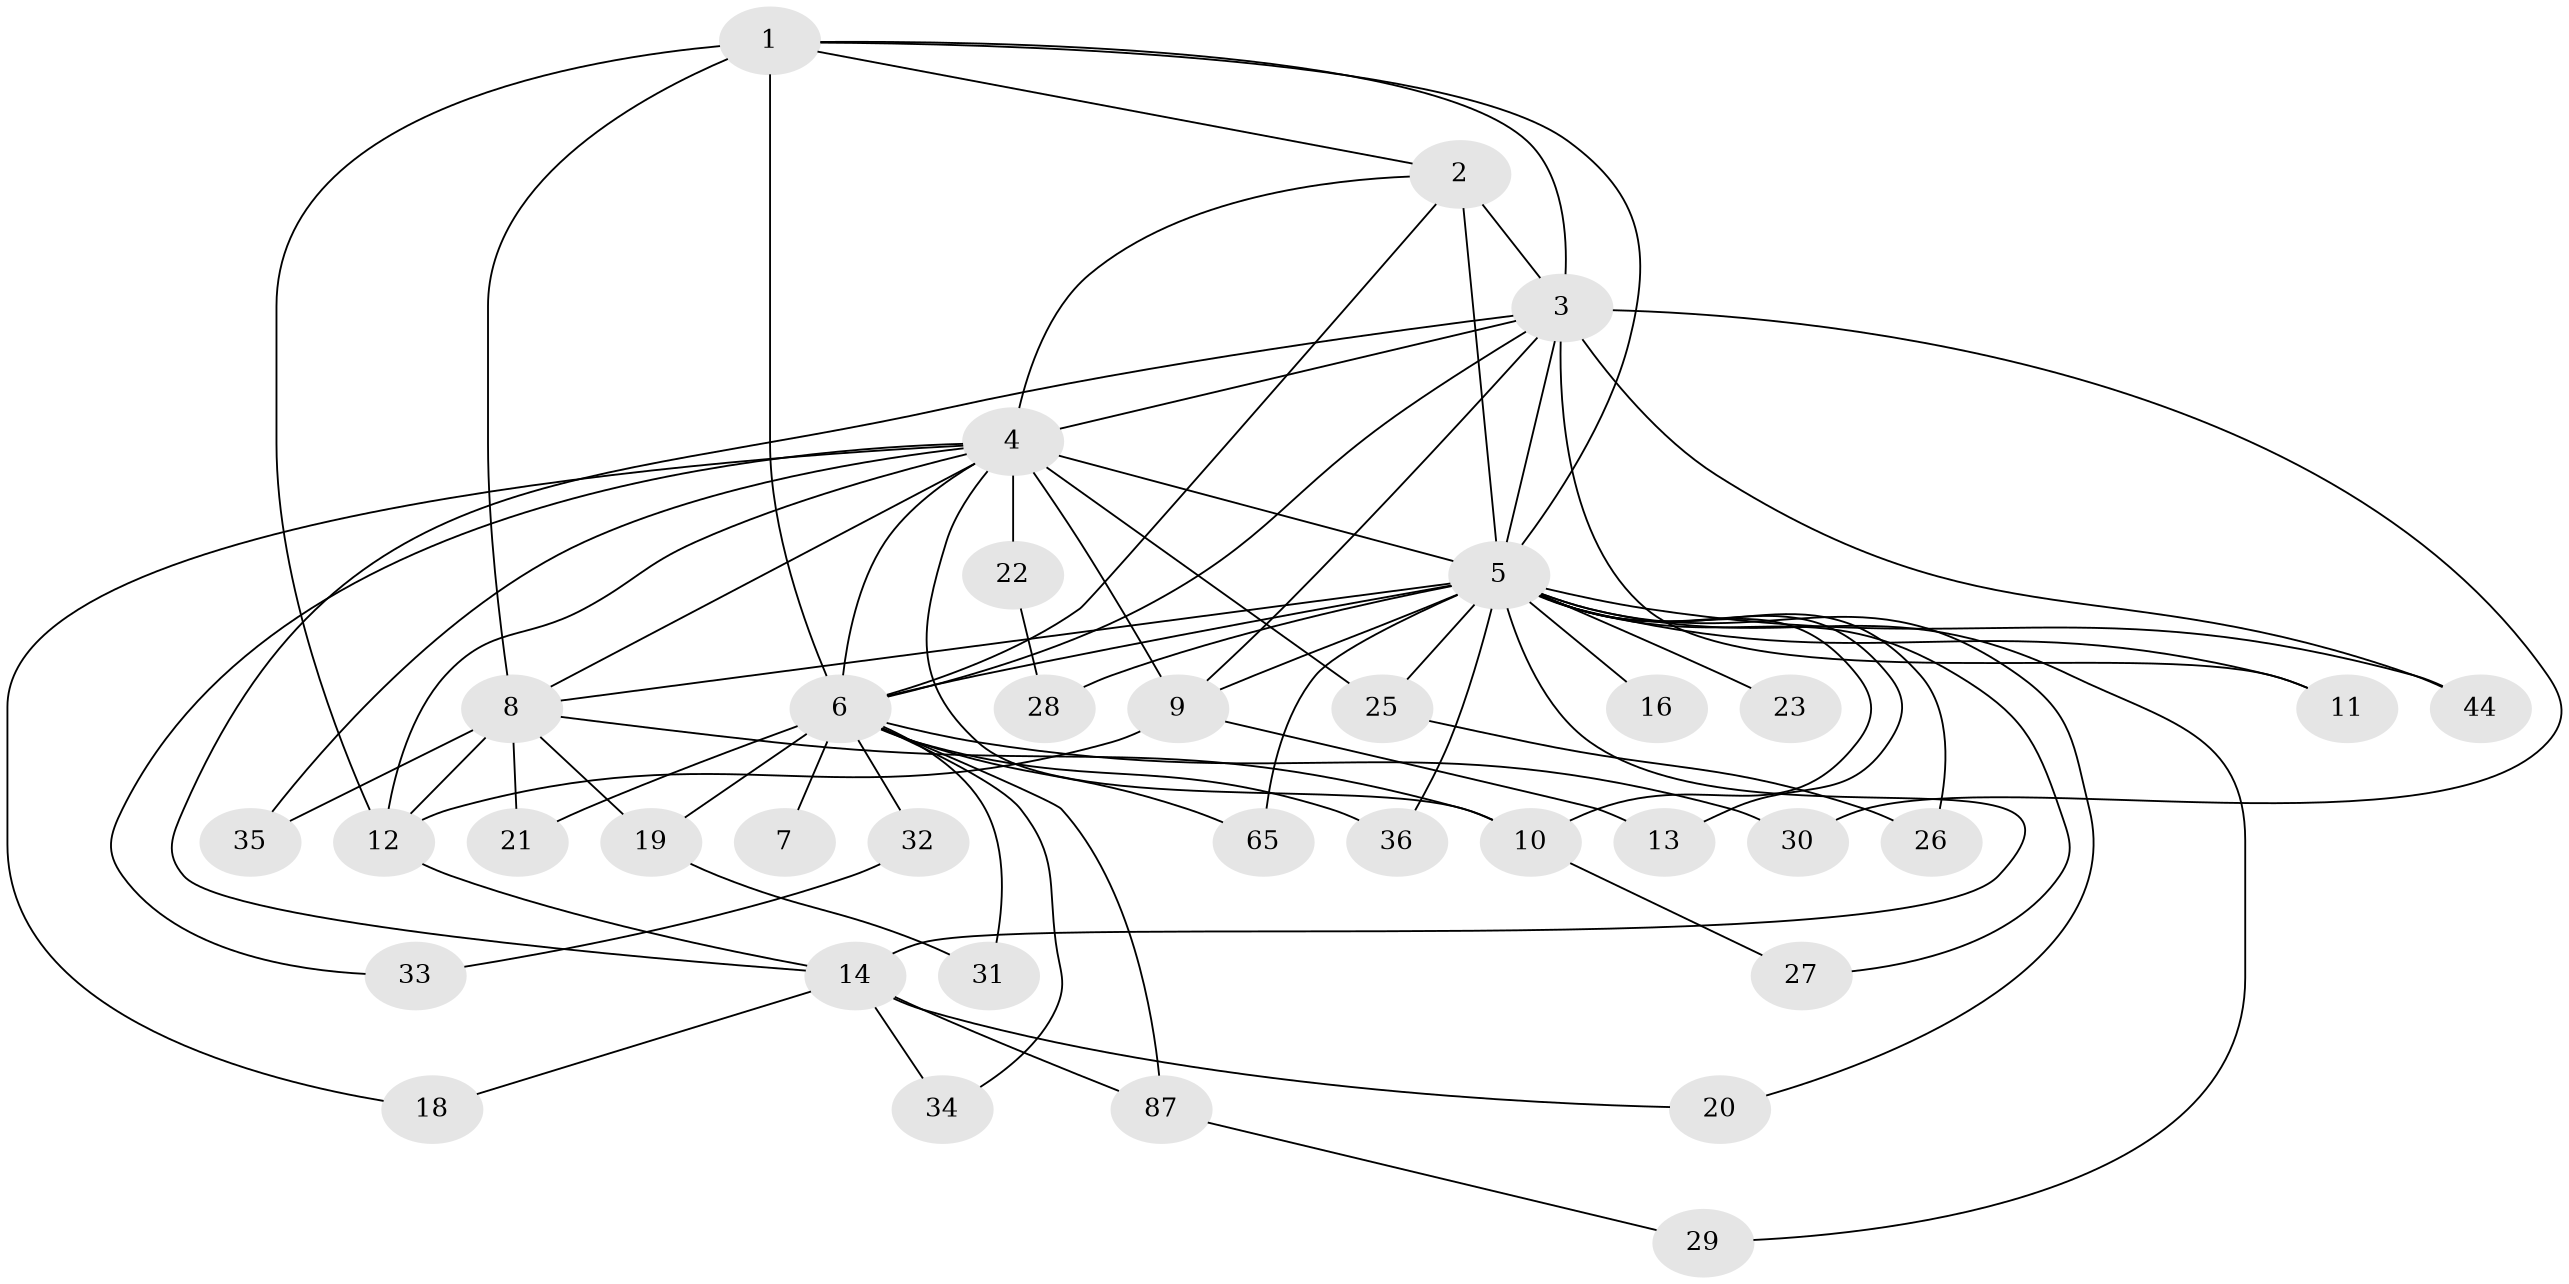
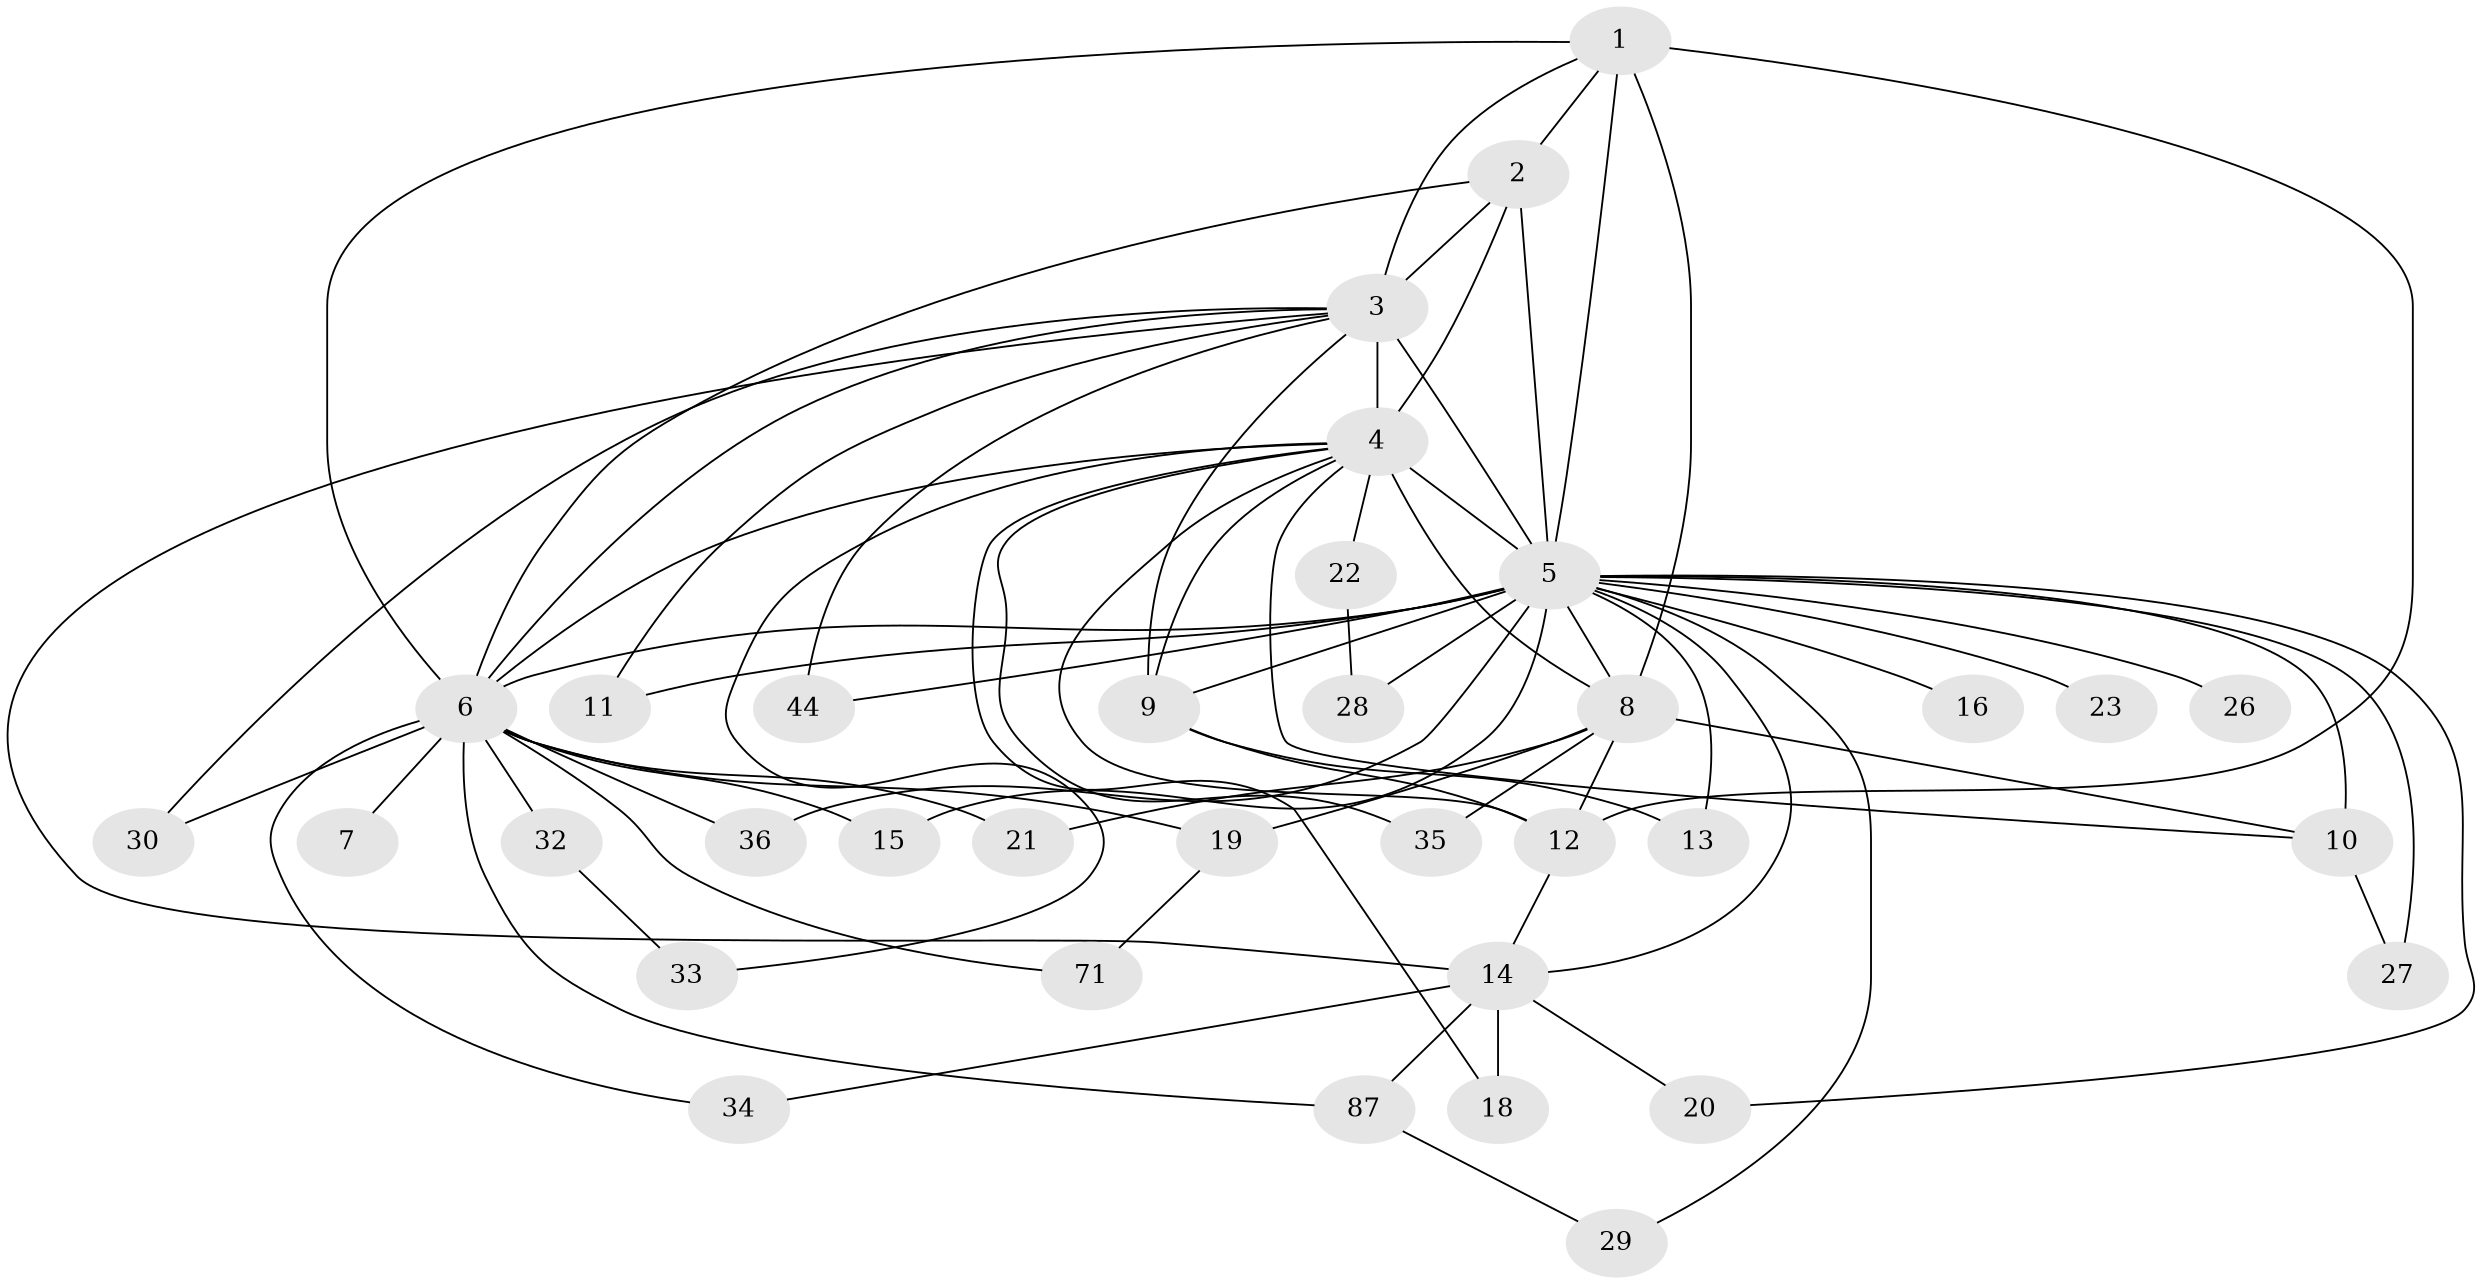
node "25": removed
node "65": label "65" -> "15"
node "31": label "31" -> "71"
